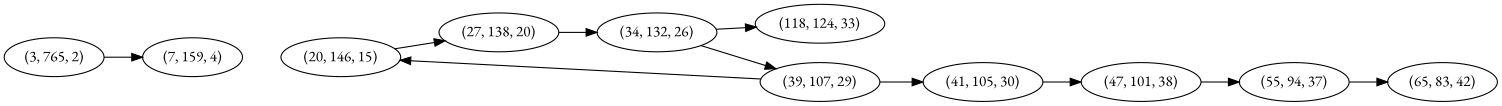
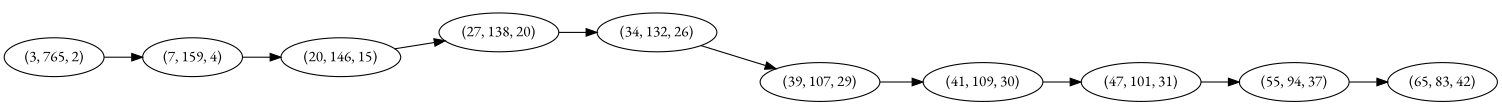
node "(118, 124, 33)": removed
edge "(39, 107, 29)" -> "(20, 146, 15)": now "(7, 159, 4)" -> "(20, 146, 15)"
node "(41, 105, 30)": label "(41, 105, 30)" -> "(41, 109, 30)"
node "(47, 101, 38)": label "(47, 101, 38)" -> "(47, 101, 31)"
